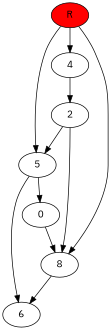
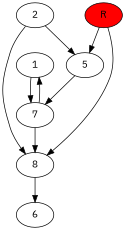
node "1": added
node "4": removed
node "0": label "0" -> "7"
edge "5" -> "6": removed
